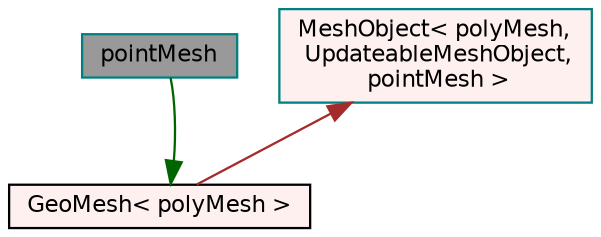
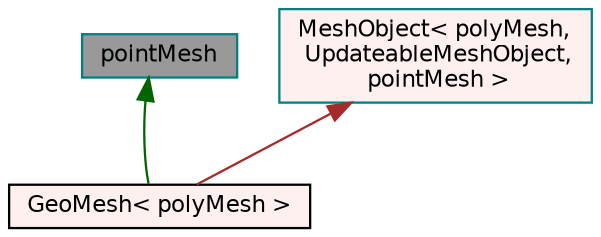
edge "pointMesh" -> "GeoMesh< polyMesh >": reversed
